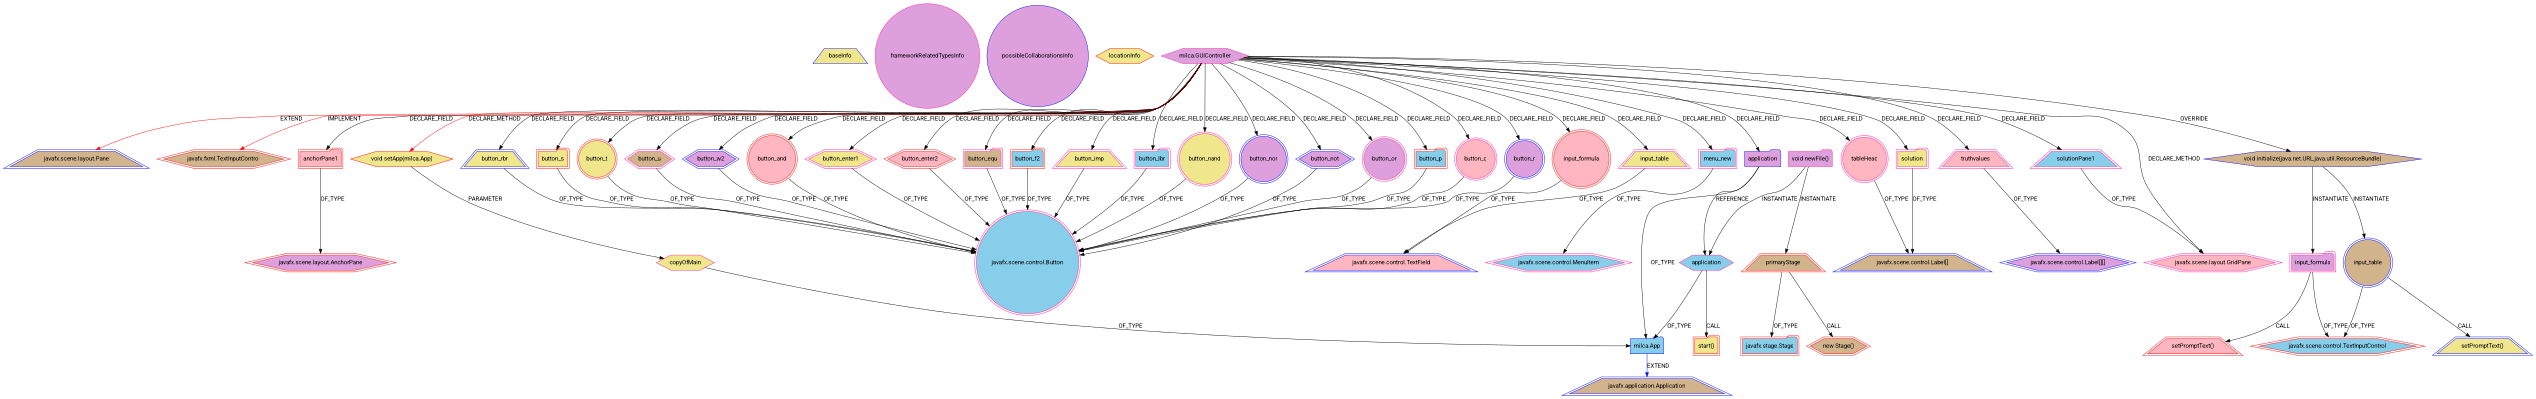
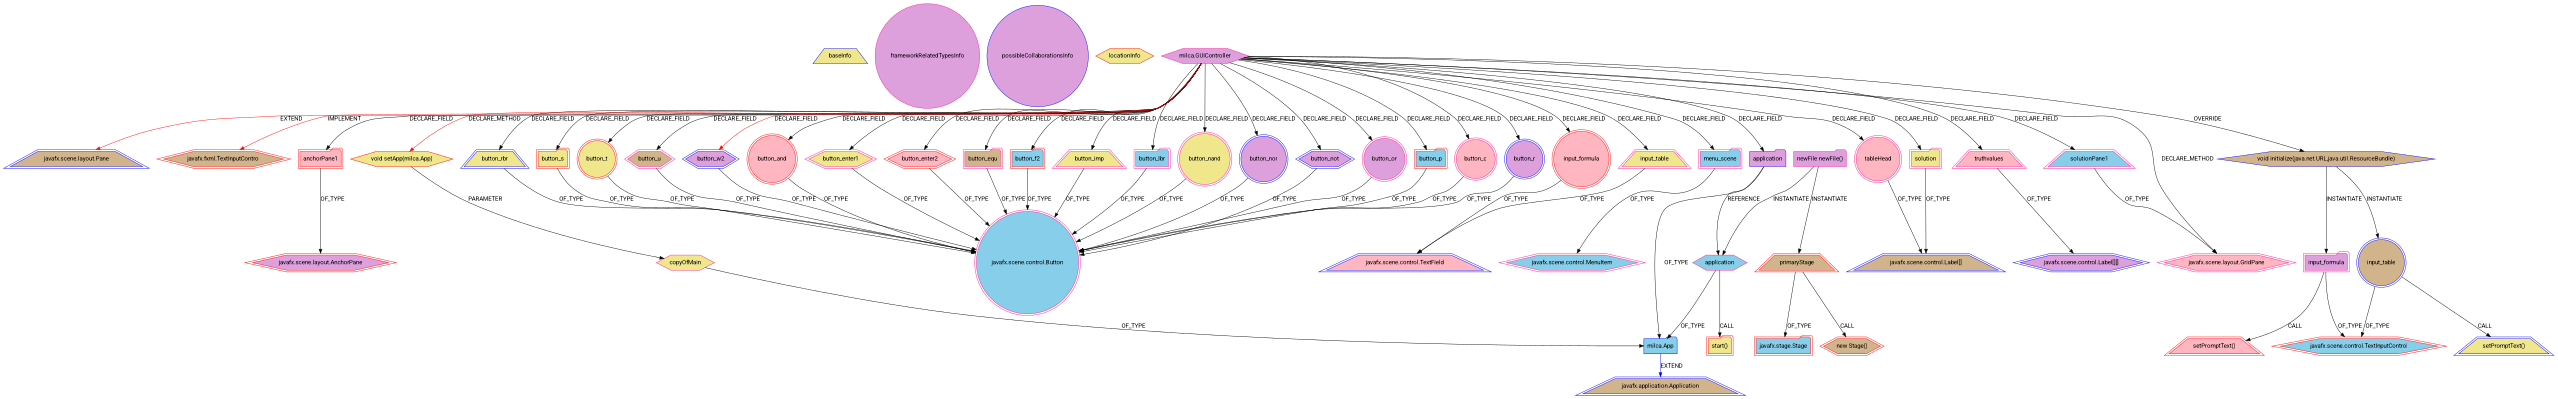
edge "milca.GUIController" -> "button_w2": color black -> red
node "menu_new": label "menu_new" -> "menu_scene"
node "void newFile()": label "void newFile()" -> "newFile newFile()"
